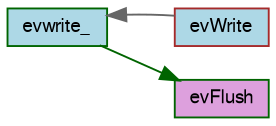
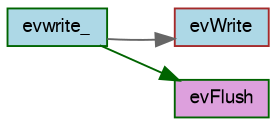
edge "evWrite" -> "evwrite_": reversed
